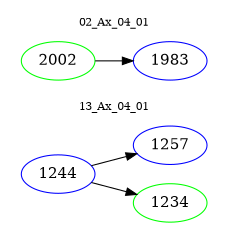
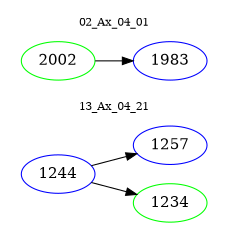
cluster "13_Ax_04_01": label "13_Ax_04_01" -> "13_Ax_04_21"
